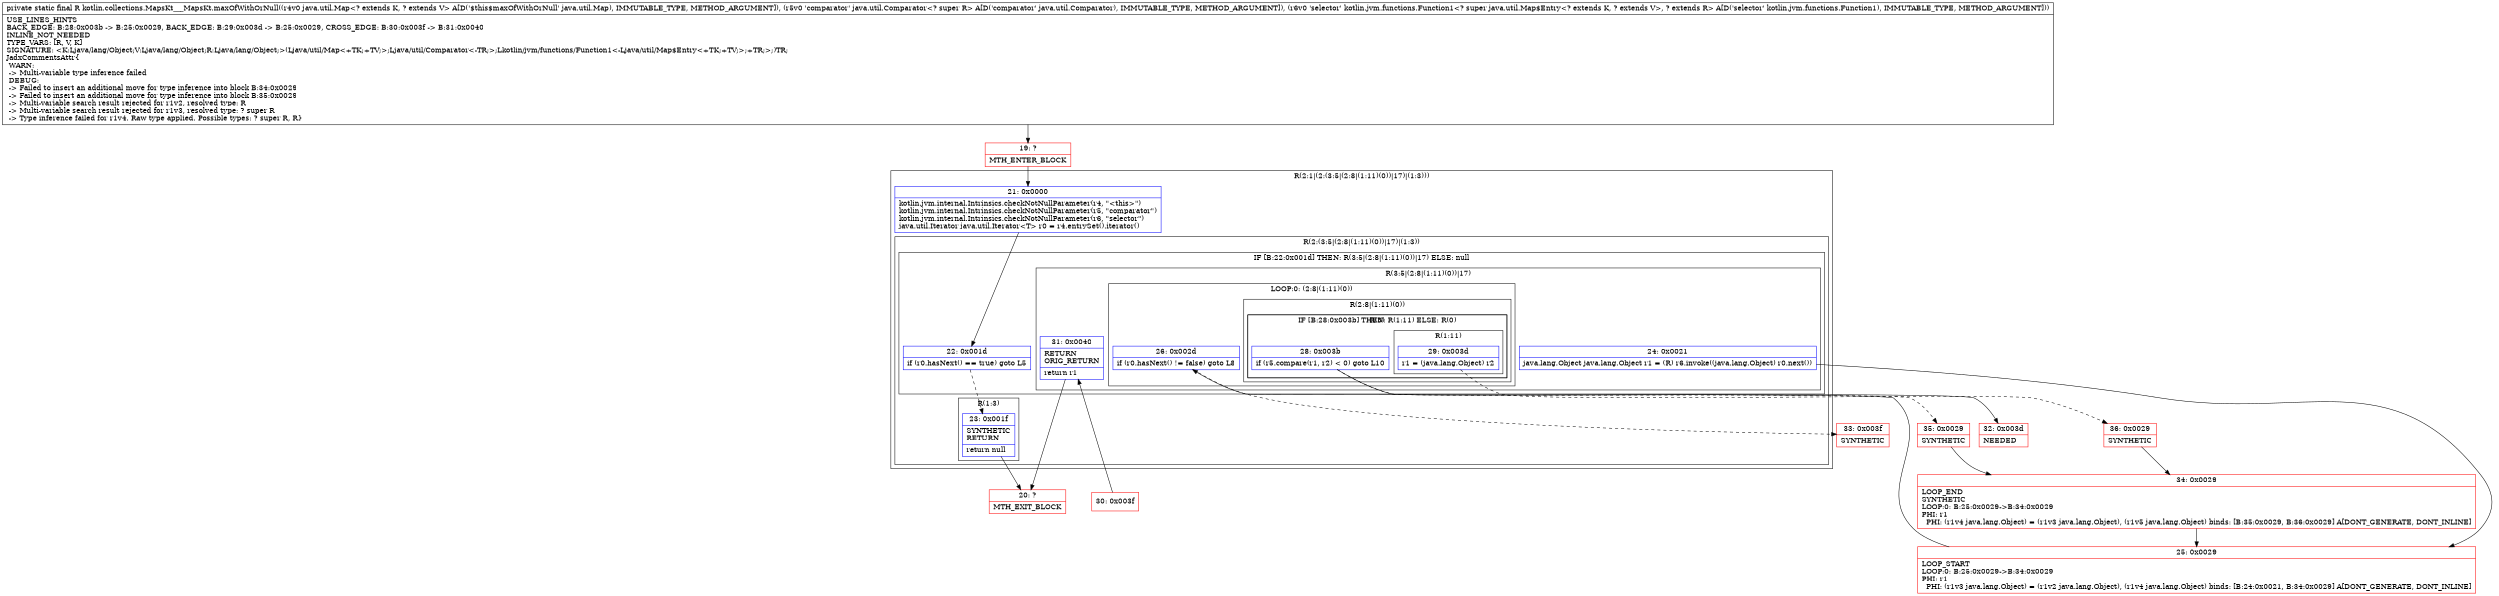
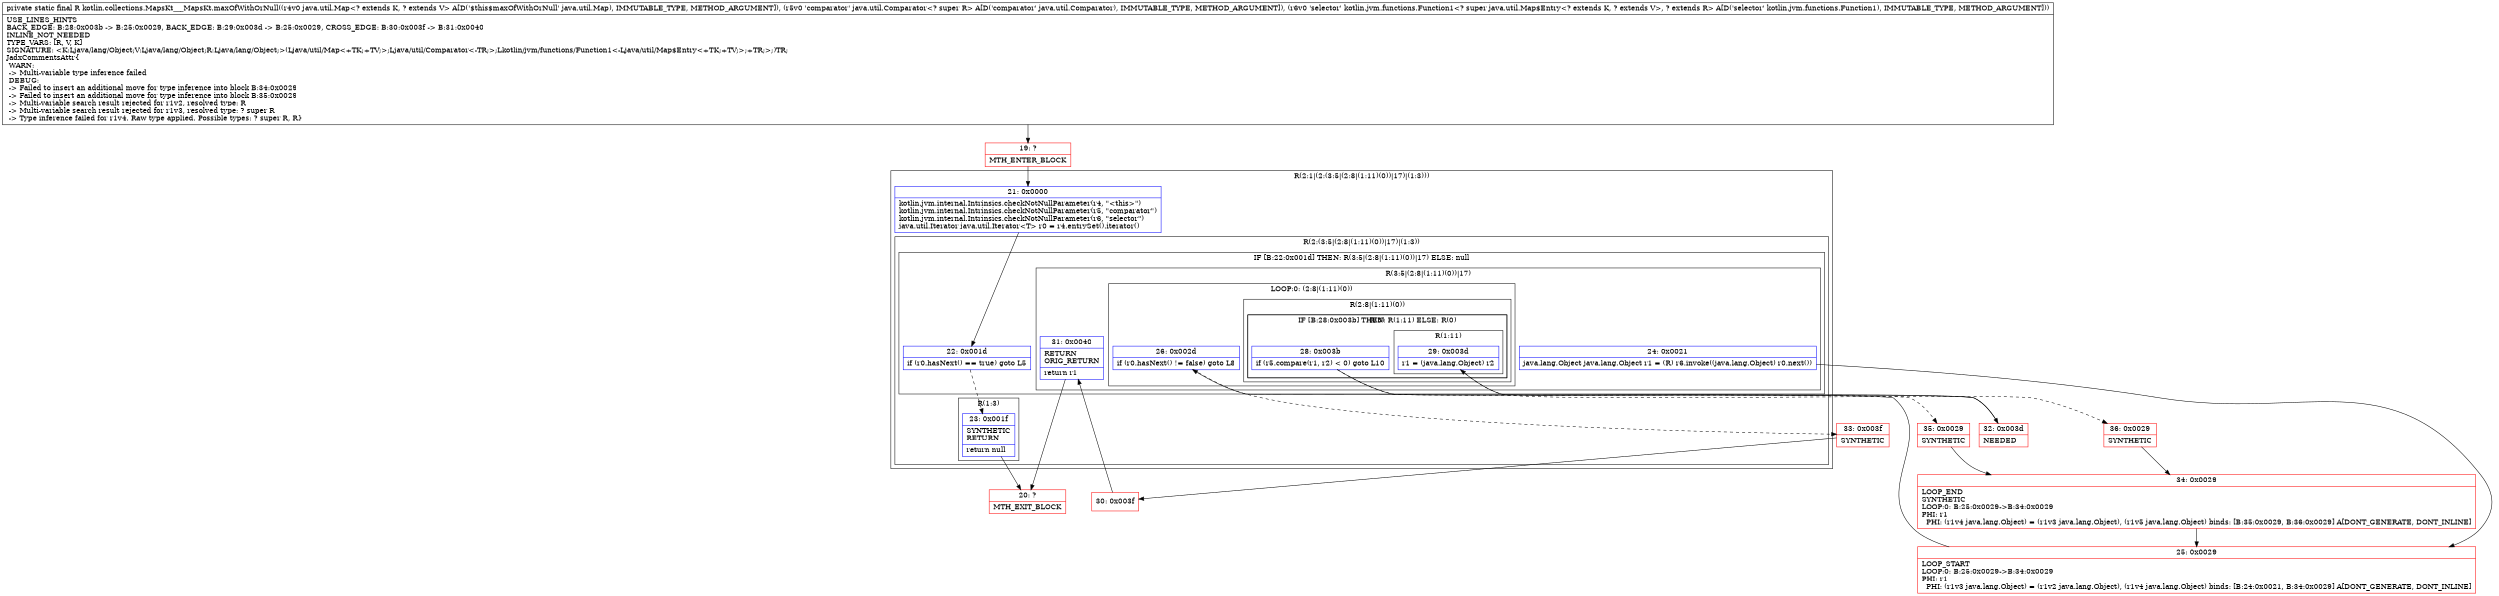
edge "32: 0x003d" -> "29: 0x003d": added
edge "33: 0x003f" -> "30: 0x003f": added
